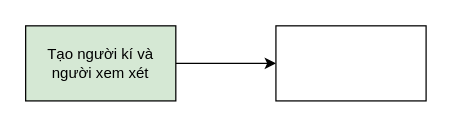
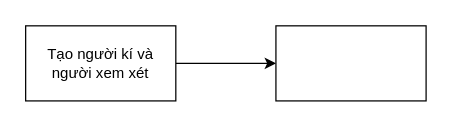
node "Tạo người kí và người xem xét": fillcolor #d5e8d4 -> #ffffff
